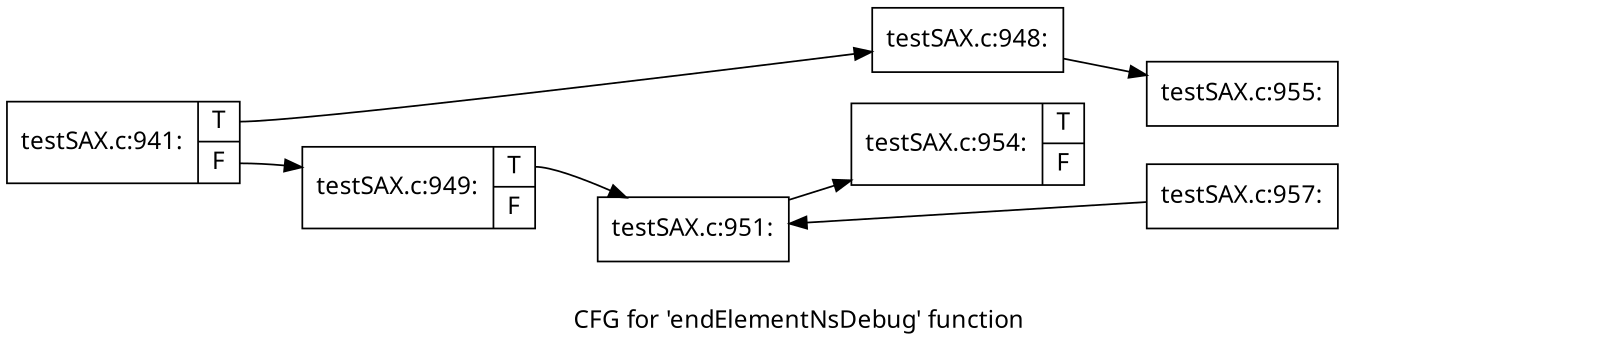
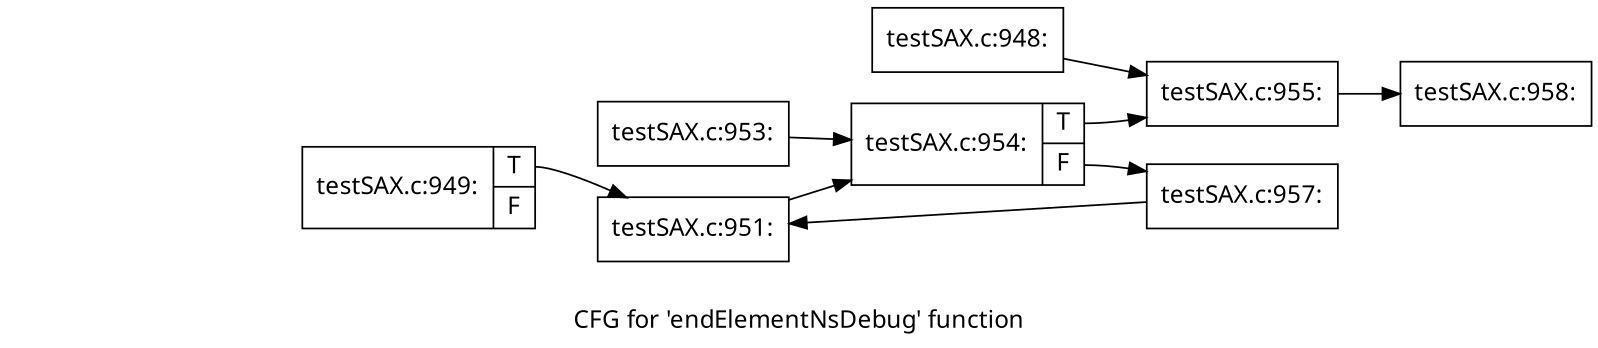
node "testSAX.c:958:": added
edge "testSAX.c:954:" -> "testSAX.c:955:": added
node "testSAX.c:953:": added
node "testSAX.c:941:": removed
edge "testSAX.c:954:" -> "testSAX.c:957:": added
